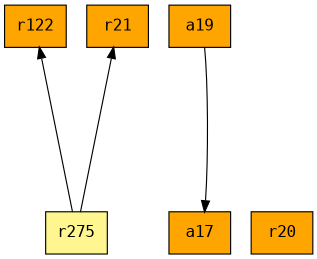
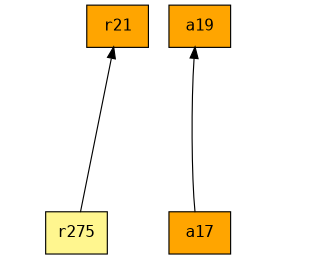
node "r122": removed
edge "a19" -> "a17": reversed
node "r20": removed
